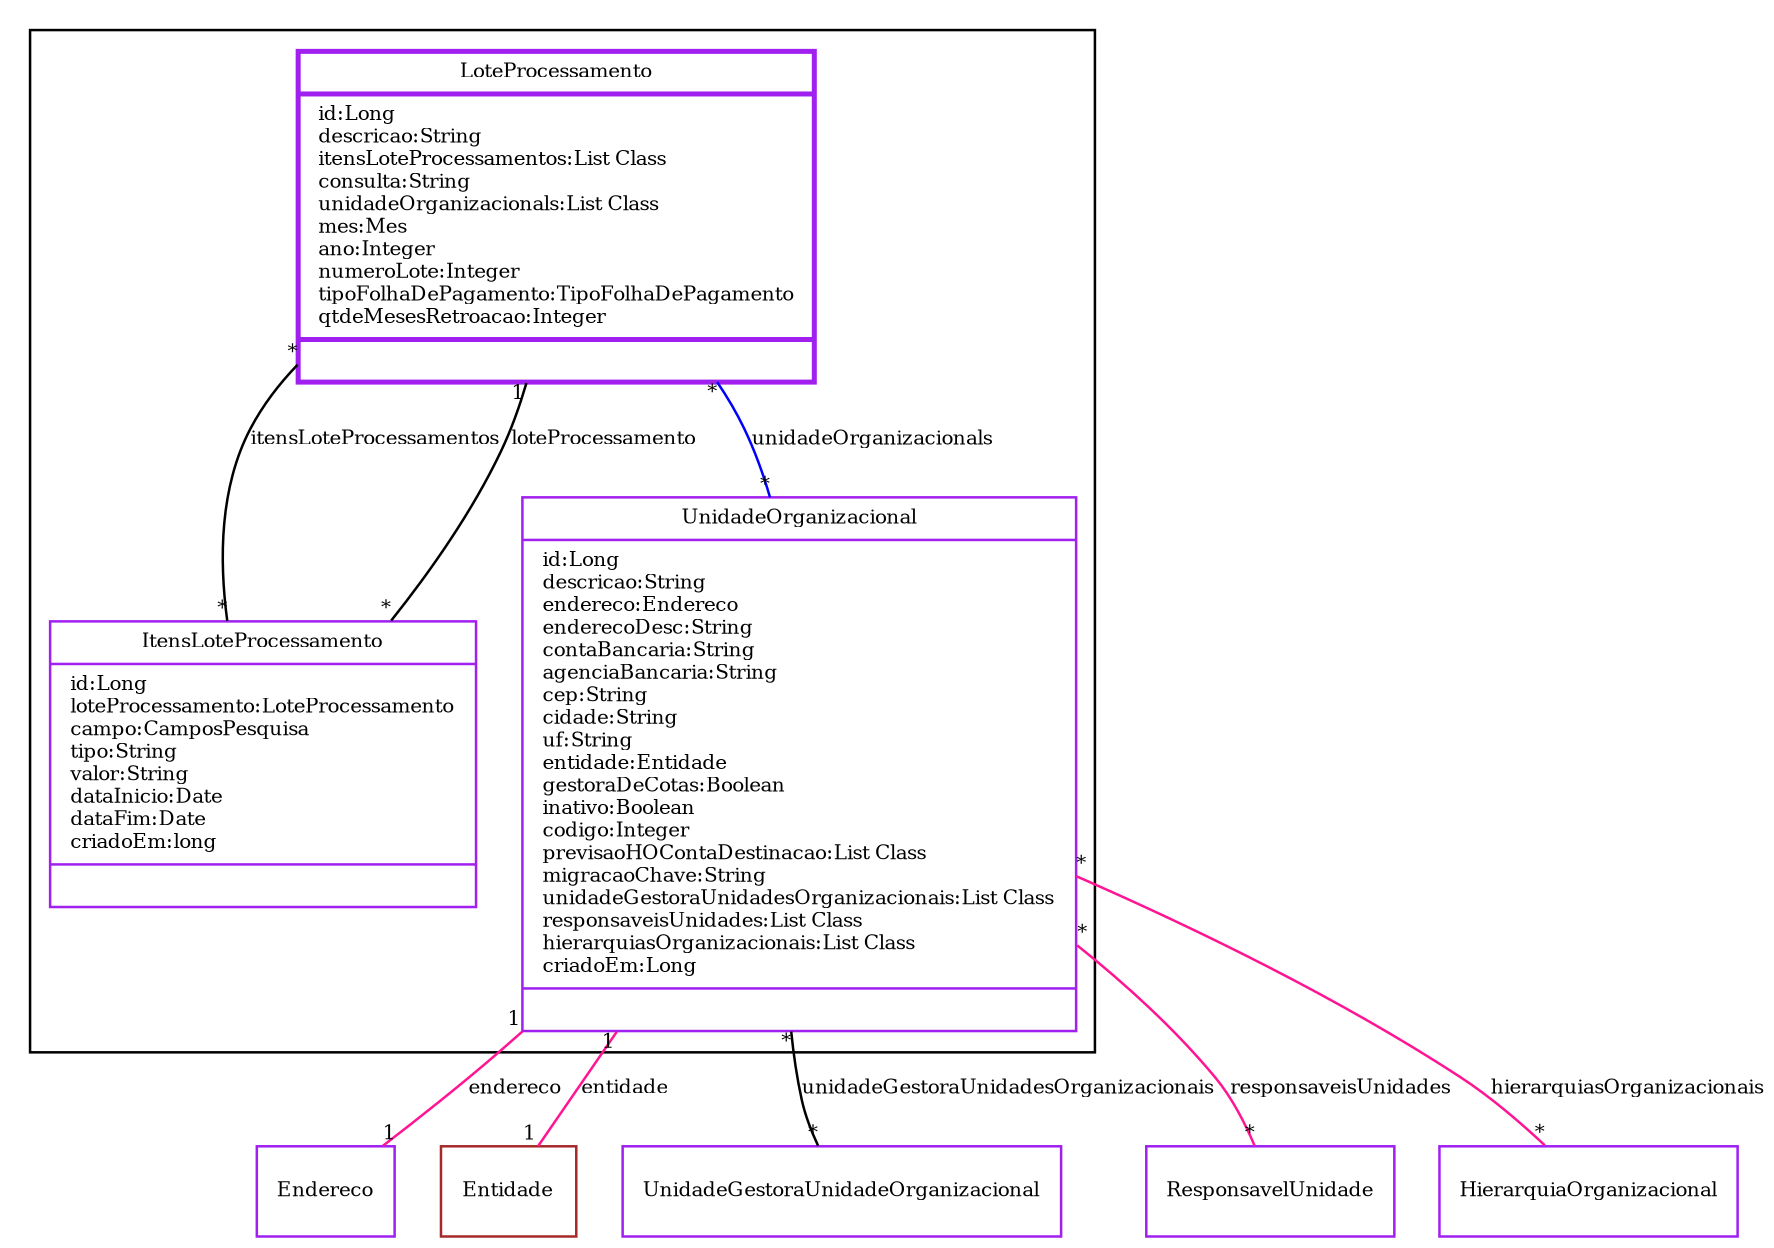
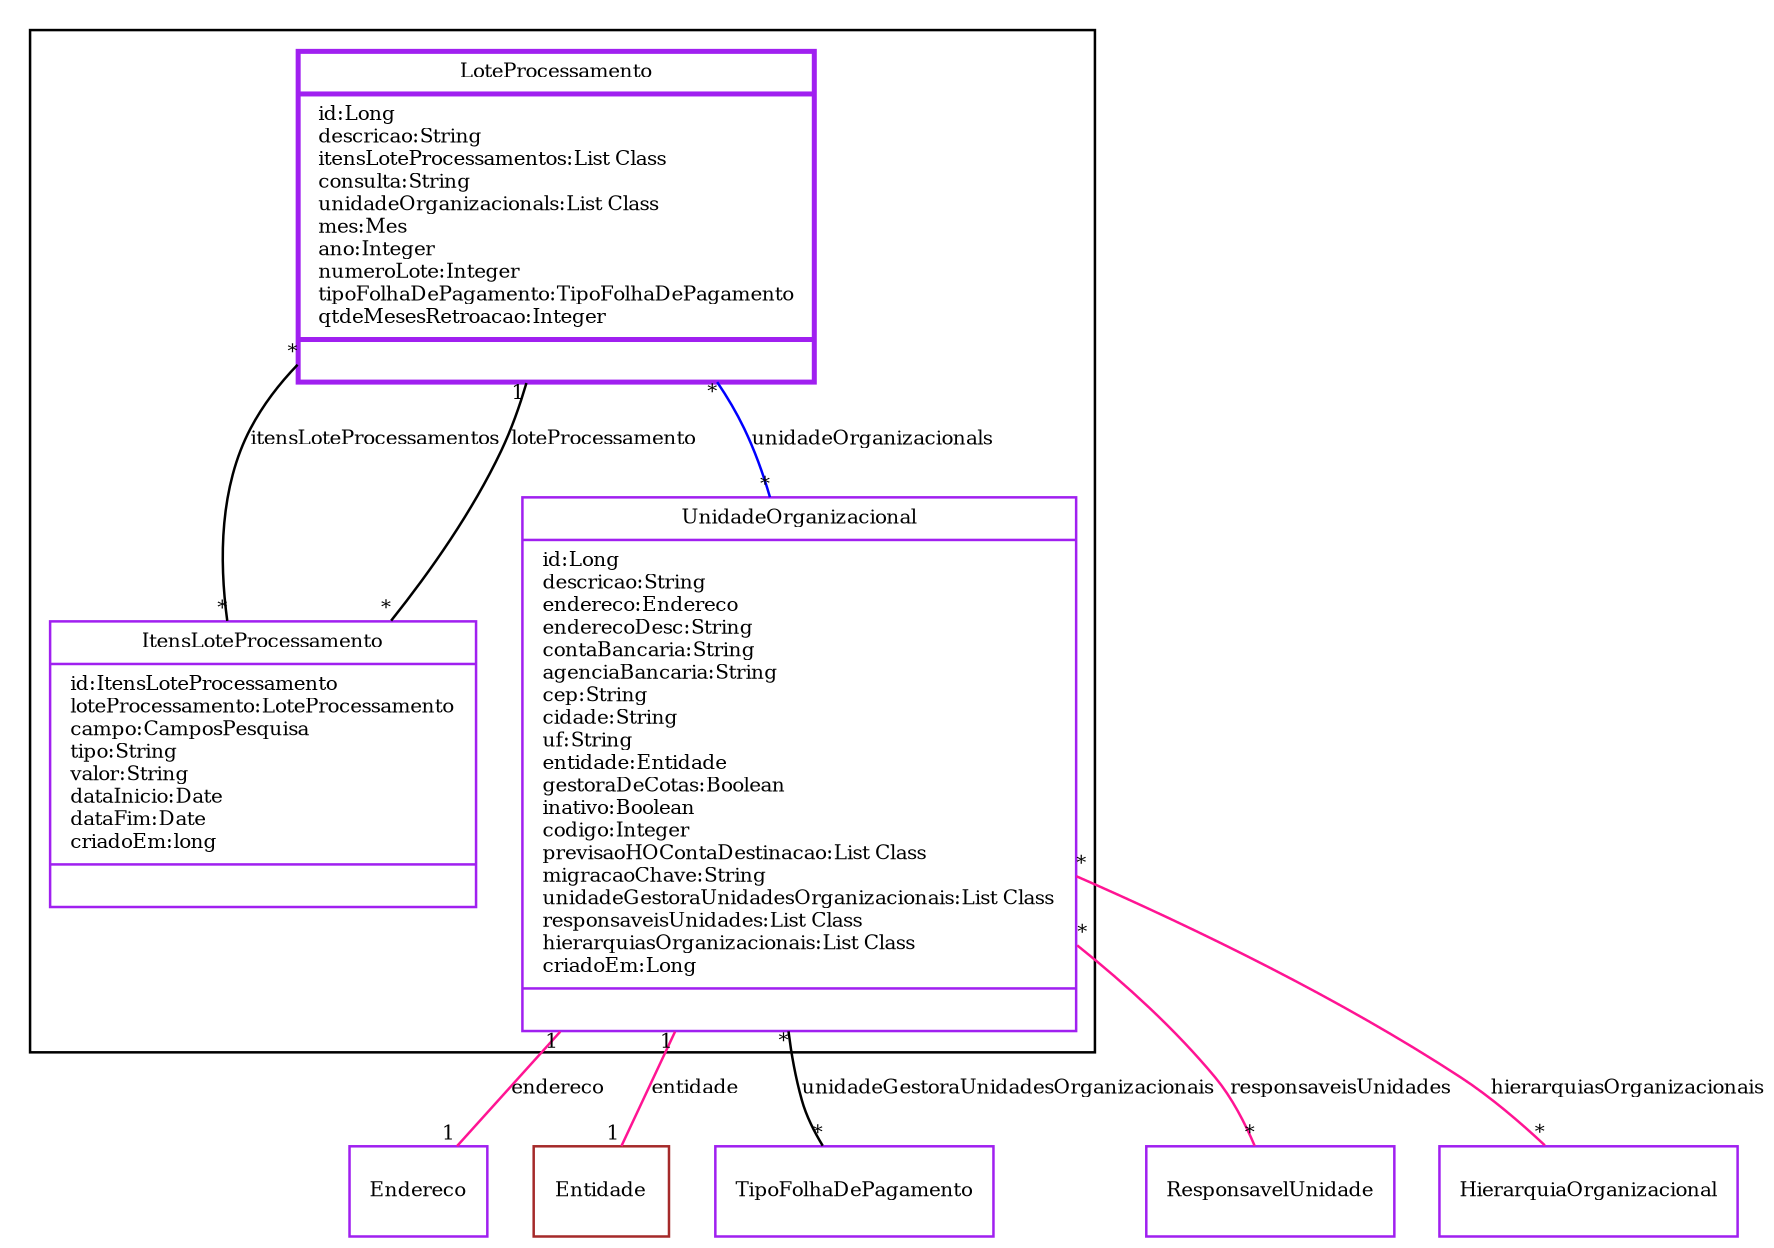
node "ItensLoteProcessamento": text "id:Long" -> "id:ItensLoteProcessamento"
node "UnidadeGestoraUnidadeOrganizacional": label "UnidadeGestoraUnidadeOrganizacional" -> "TipoFolhaDePagamento"
